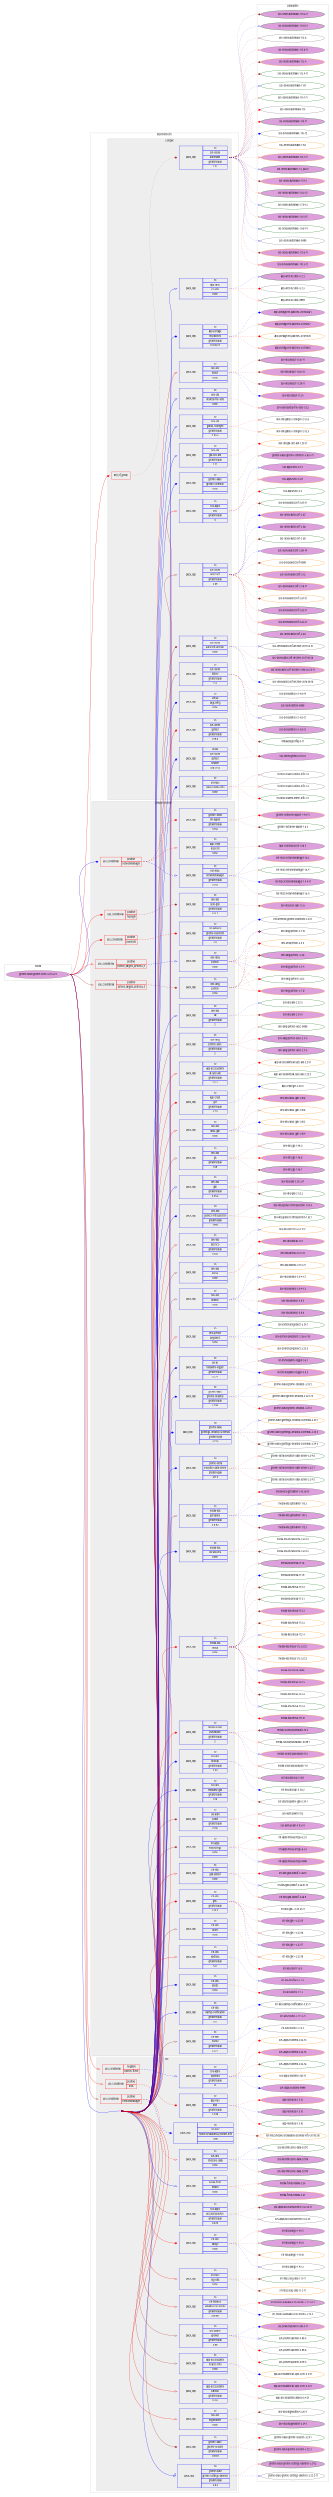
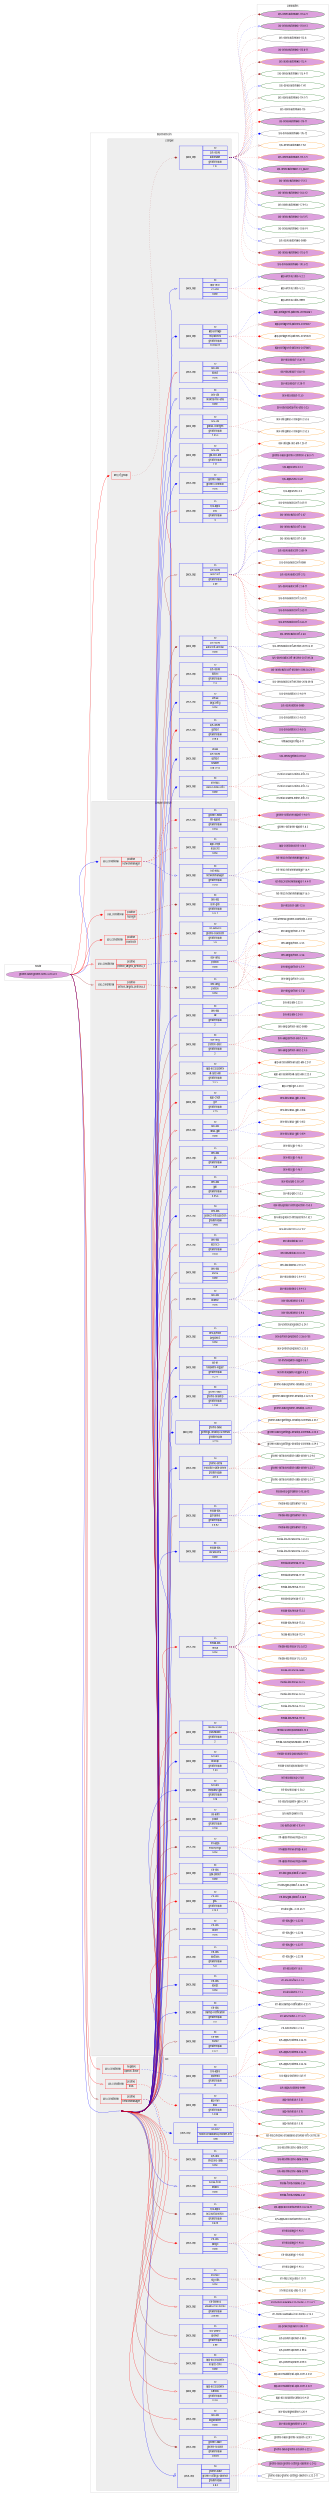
node "dev-sed/python-3.4.5": label "dev-sed/python-3.4.5" -> "dev-lang/python-3.4.5"
